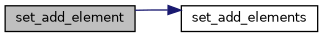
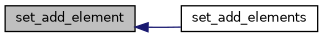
edge "set_add_element" -> "set_add_elements": reversed
